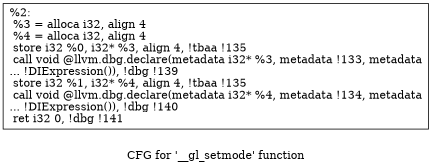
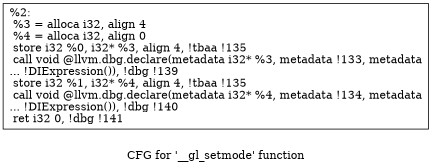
node "%2:": text "%4 = alloca i32, align 4" -> "%4 = alloca i32, align 0"
